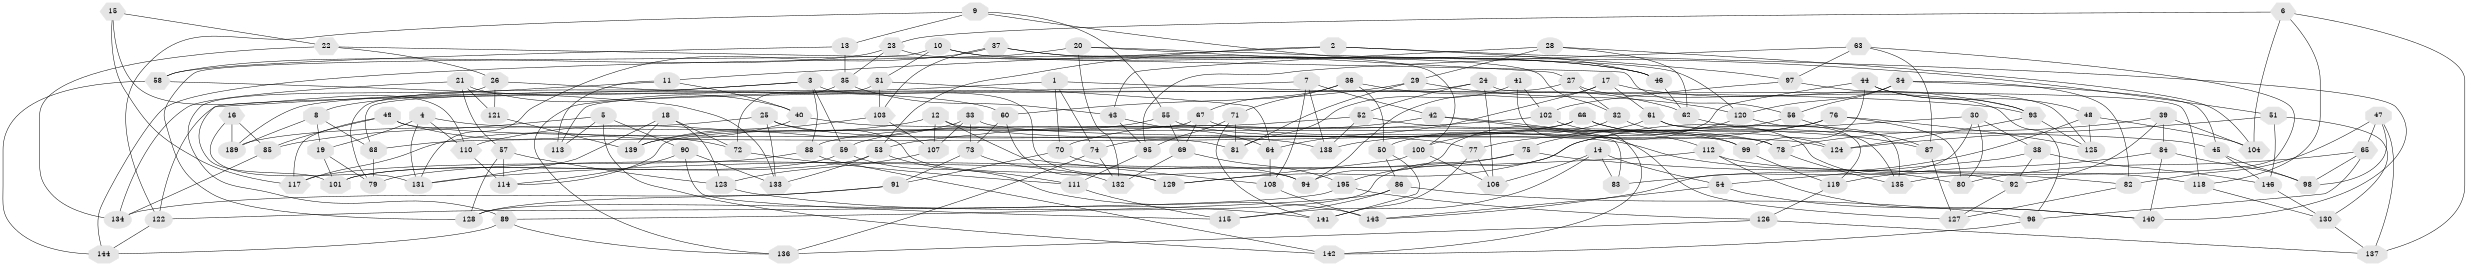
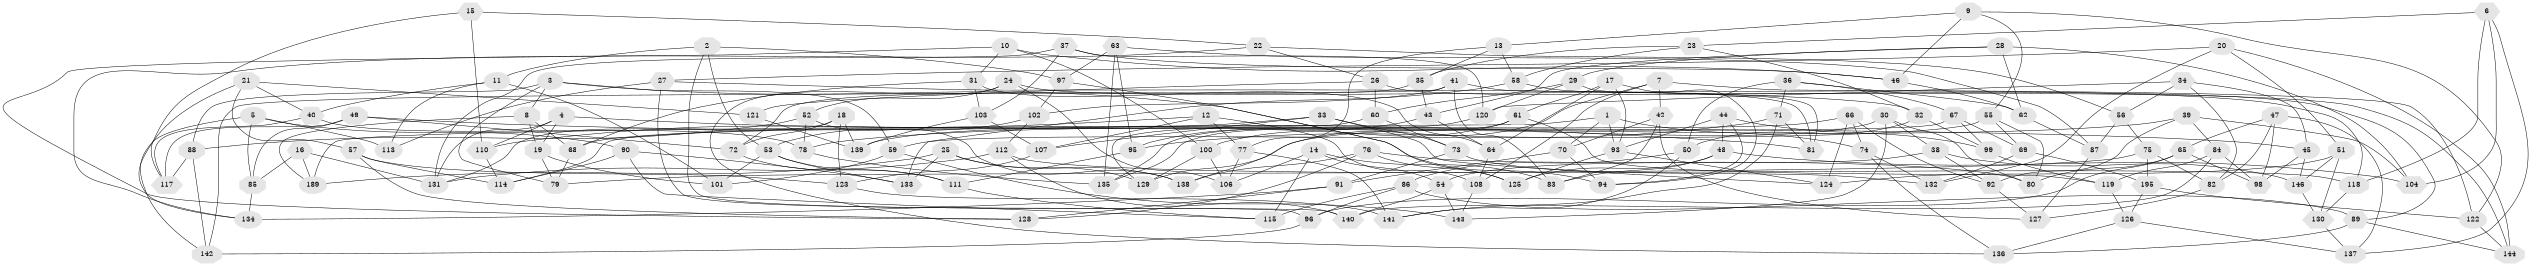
edge "120" -- "77": now "13" -- "77"
edge "41" -- "83": added
